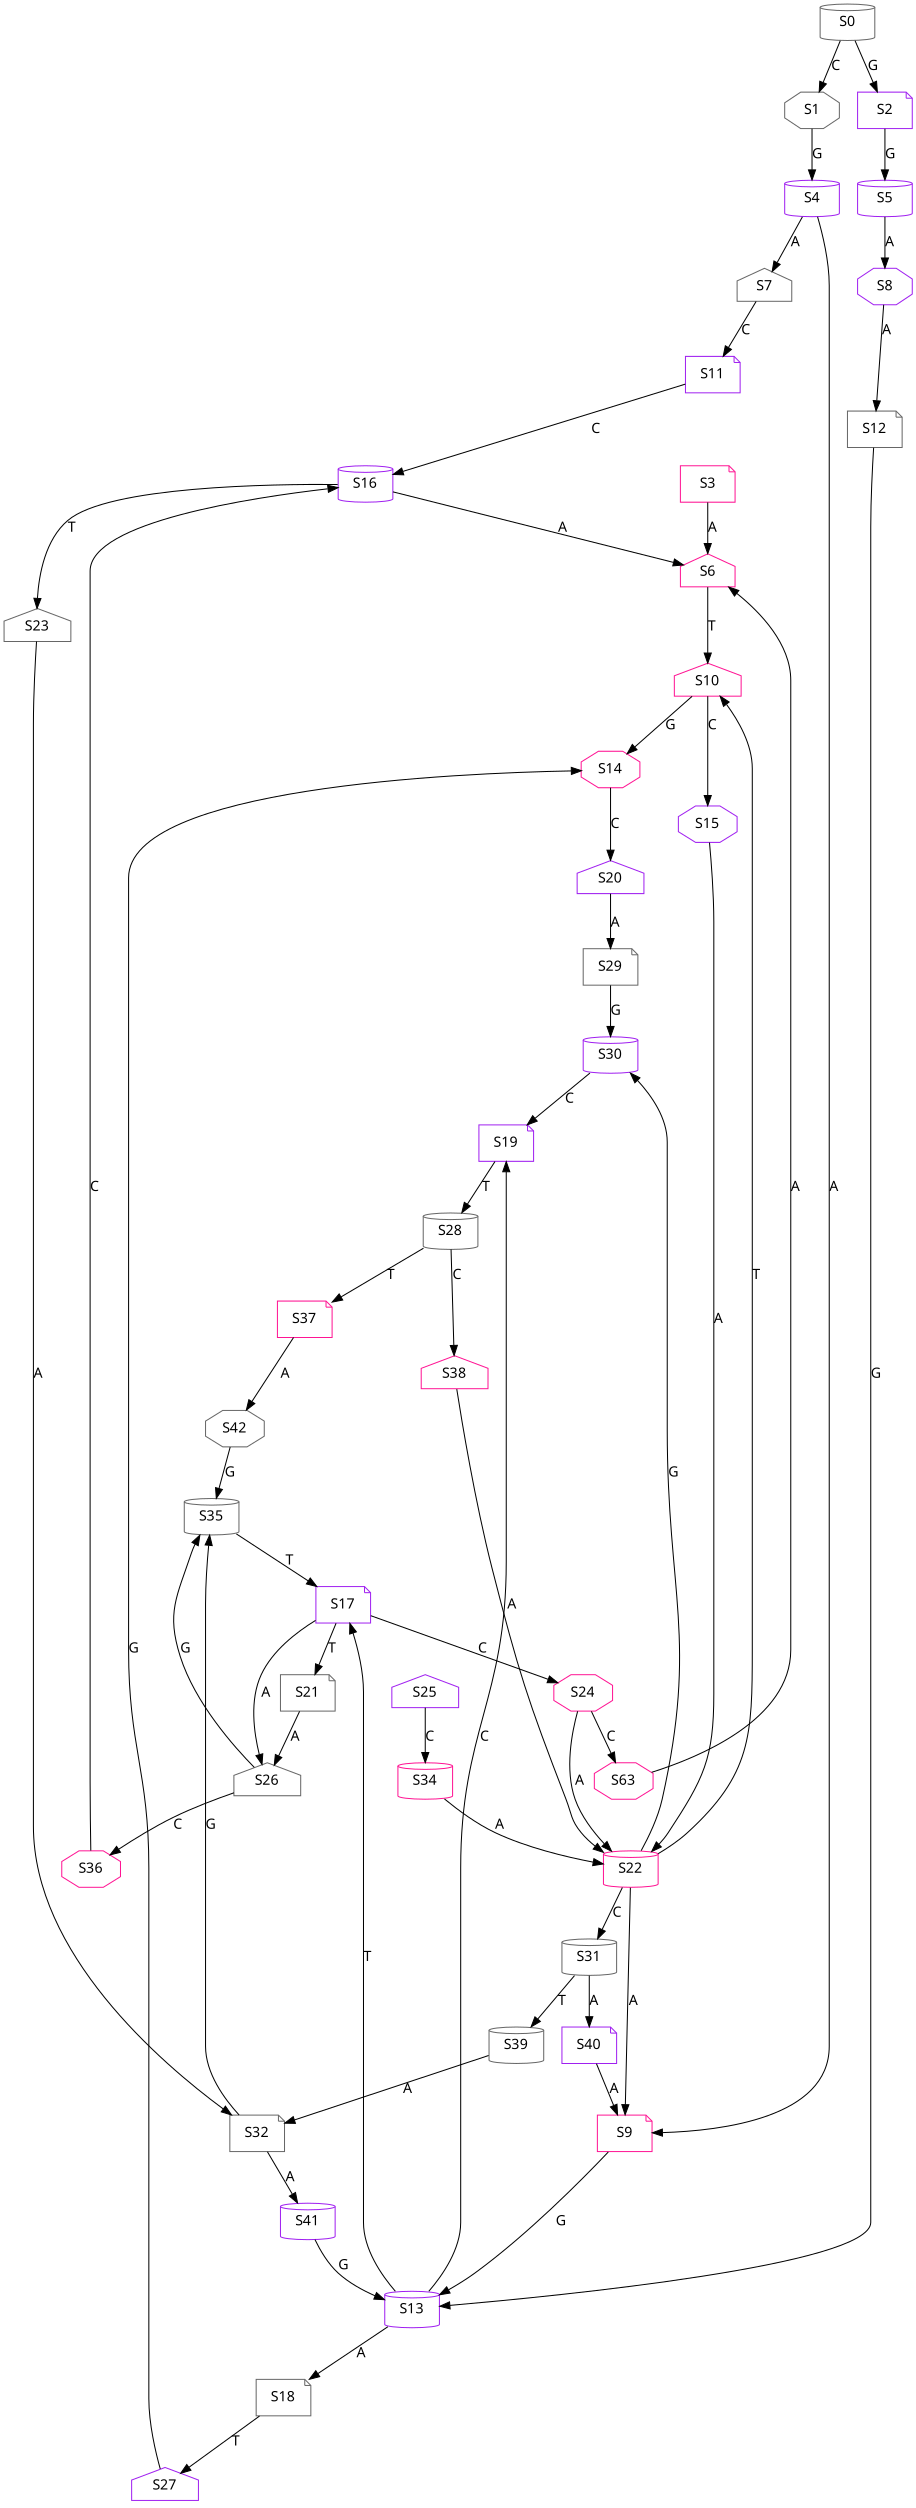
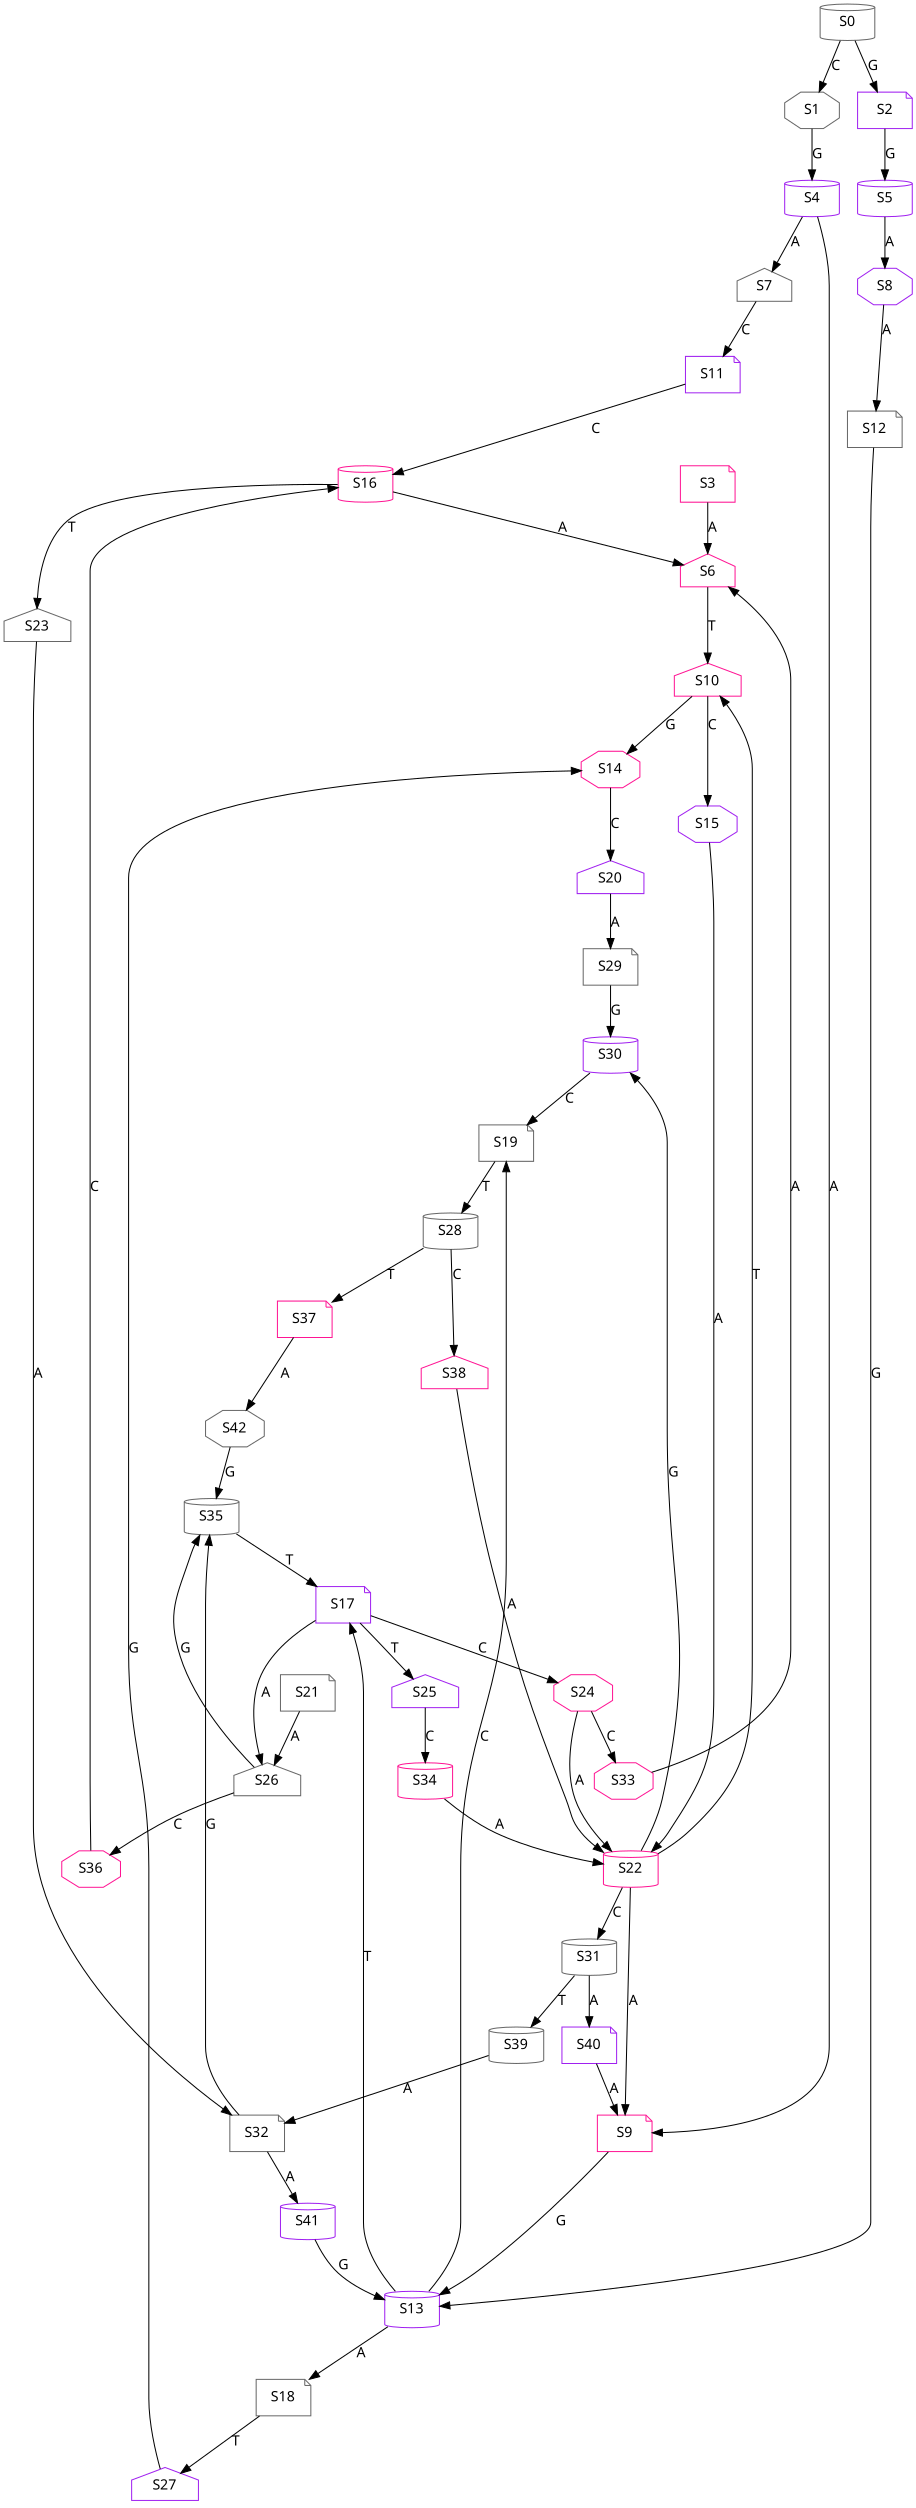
node "S16": color purple -> deeppink
node "S19": color purple -> gray40
edge "S17" -> "S21": now "S17" -> "S25"
node "S63": label "S63" -> "S33"
